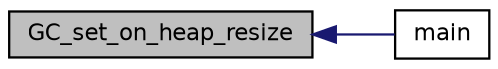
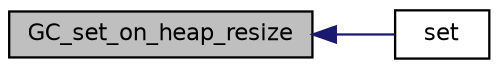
node "main": label "main" -> "set"
